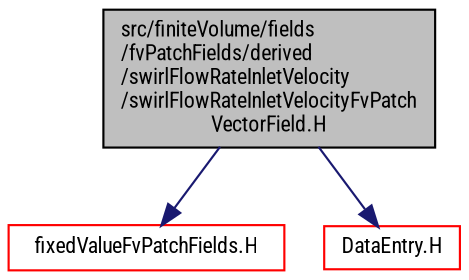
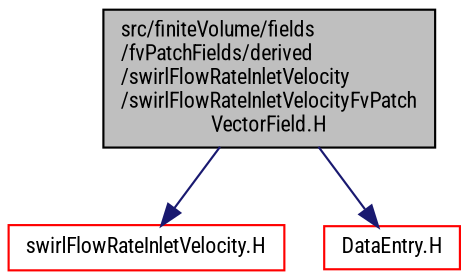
node "fixedValueFvPatchFields.H": label "fixedValueFvPatchFields.H" -> "swirlFlowRateInletVelocity.H"
